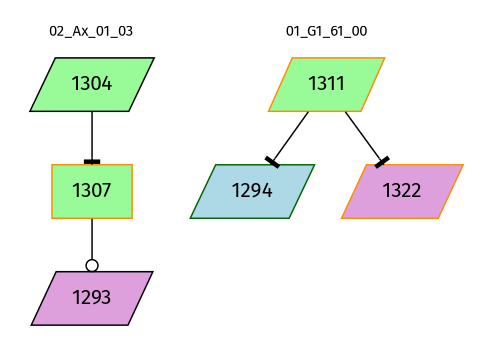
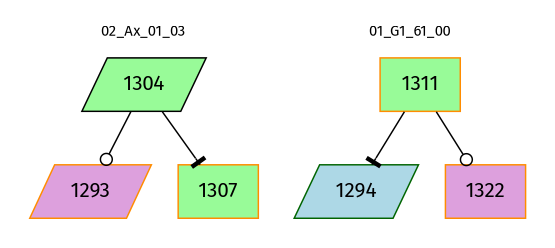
node "1311": shape parallelogram -> box
edge "1311" -> "1322": arrowhead tee -> odot
node "1322": shape parallelogram -> box
edge "1307" -> "1293": now "1304" -> "1293"
node "1293": color black -> darkorange
